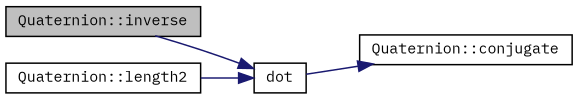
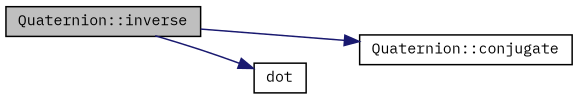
edge "dot" -> "Quaternion::conjugate": now "Quaternion::inverse" -> "Quaternion::conjugate"
node "Quaternion::length2": removed
